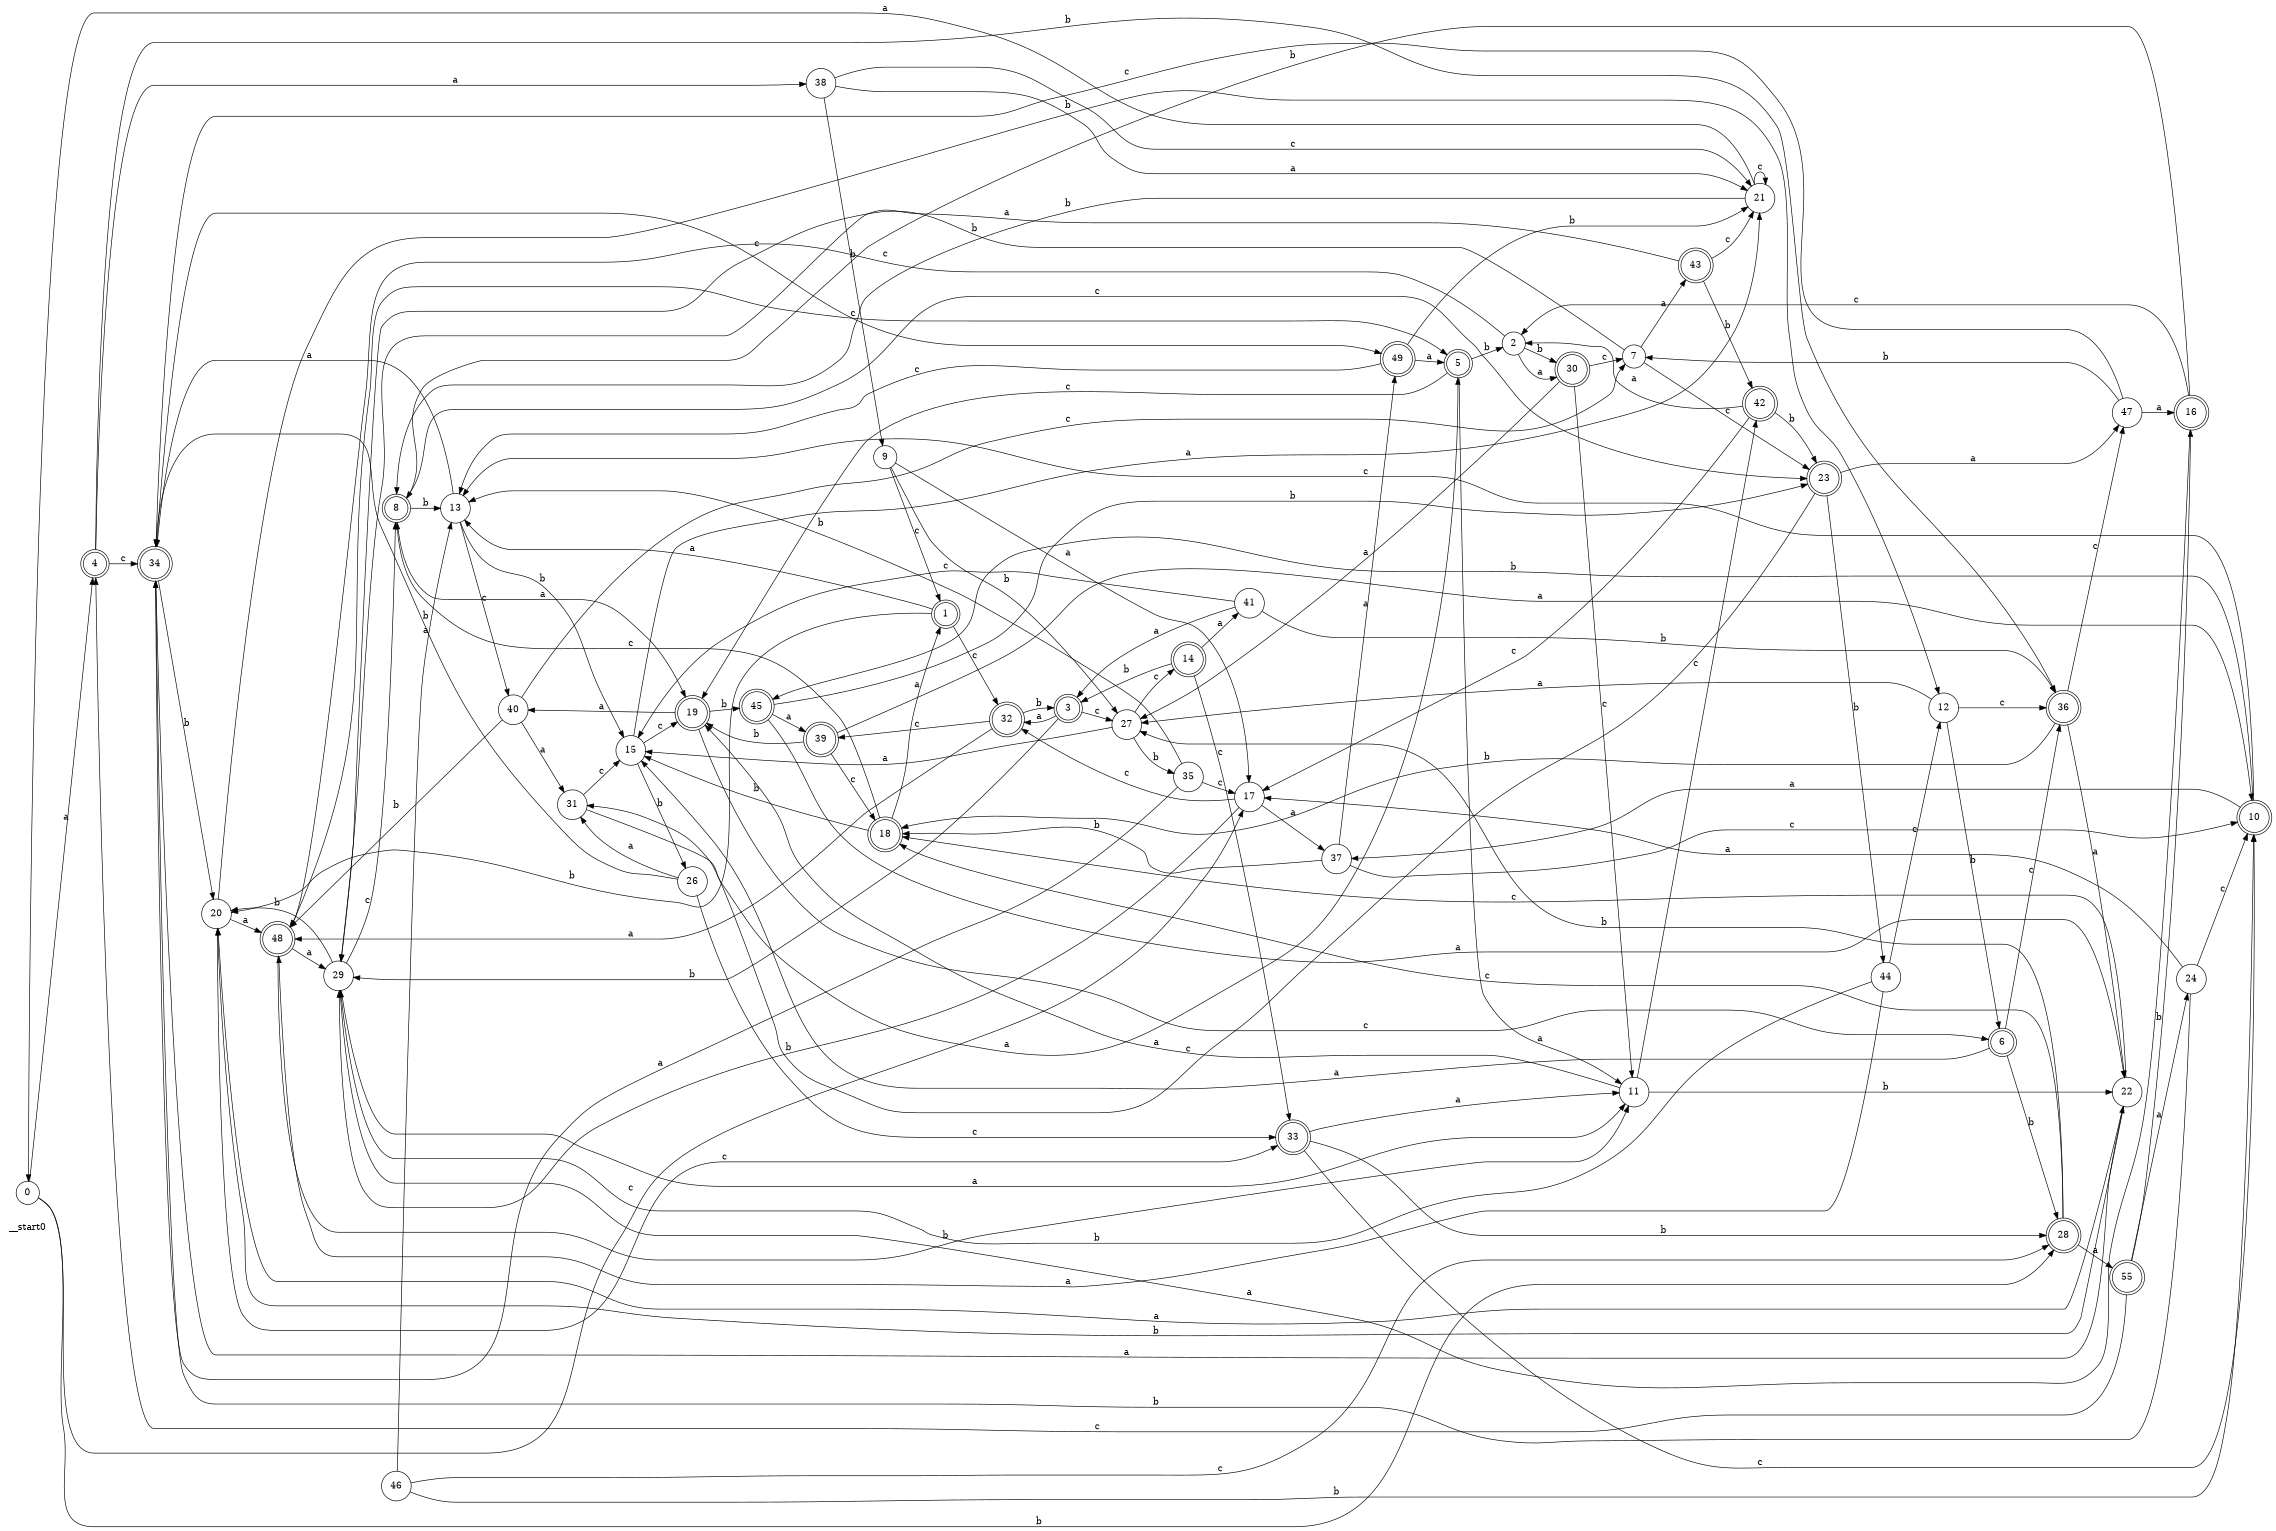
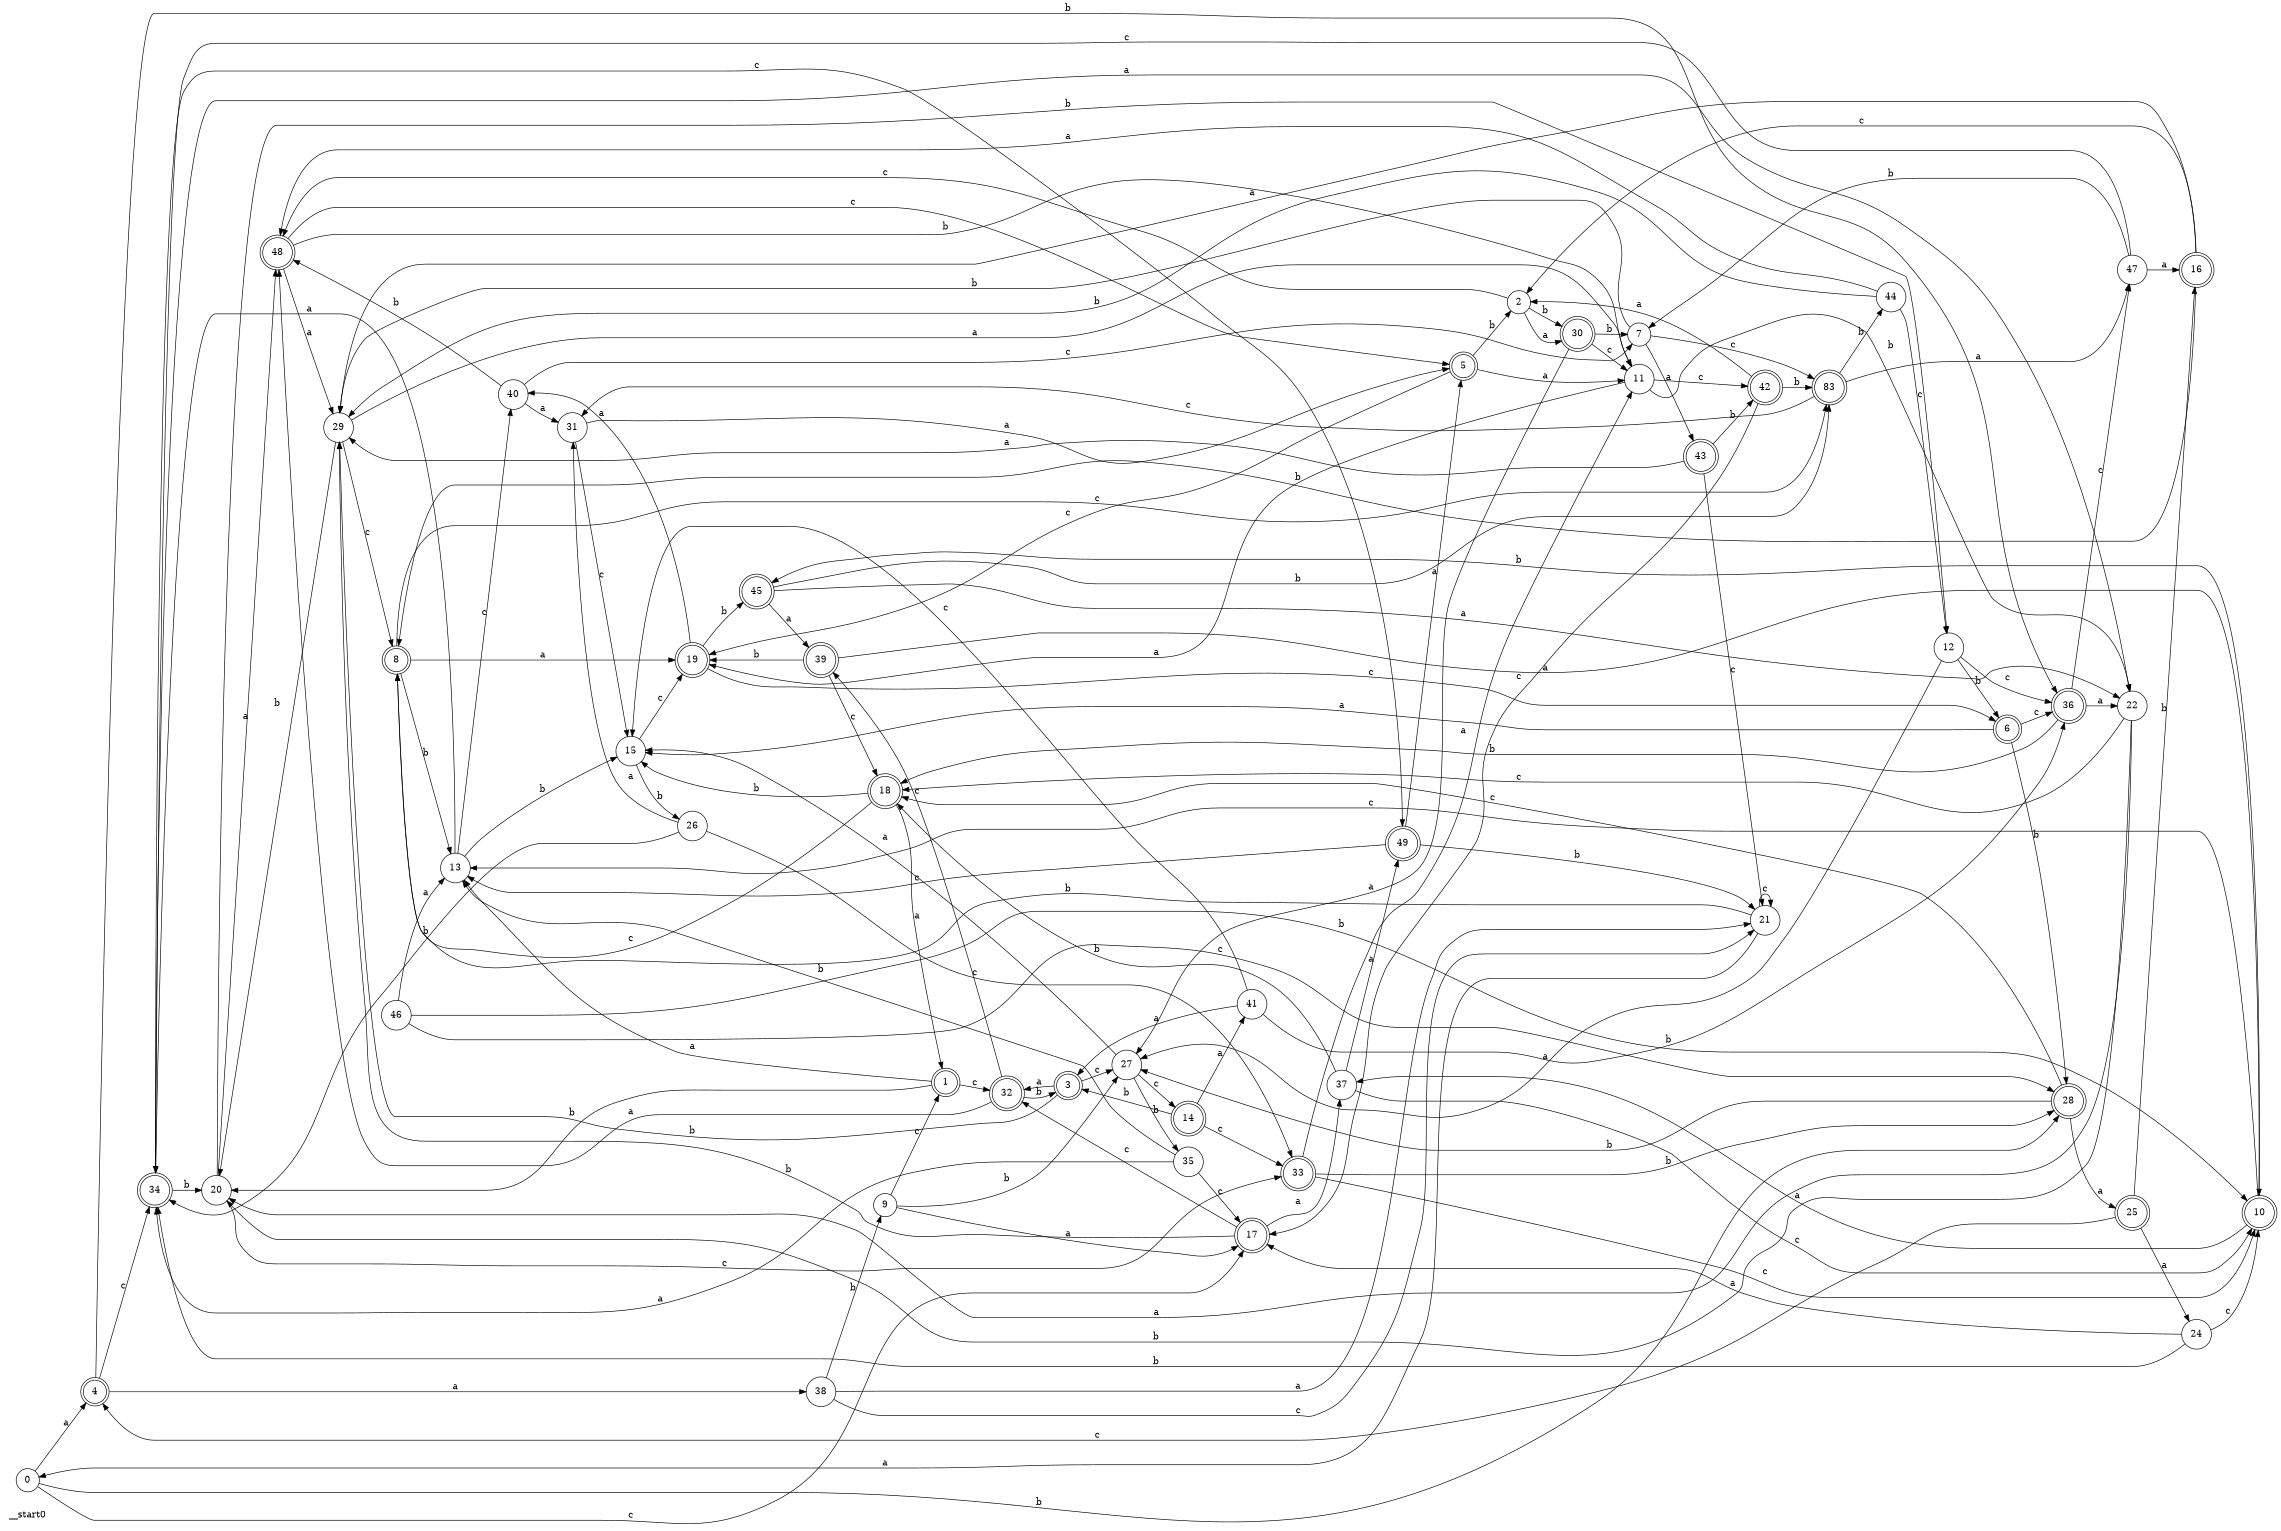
edge "30" -> "7": label "c" -> "b"
edge "15" -> "21": removed, label "a"
node "23": label "23" -> "83"
node "17": shape circle -> doublecircle
node "55": label "55" -> "25"
